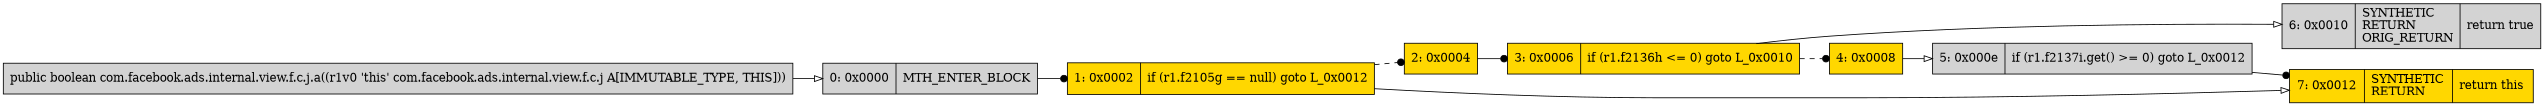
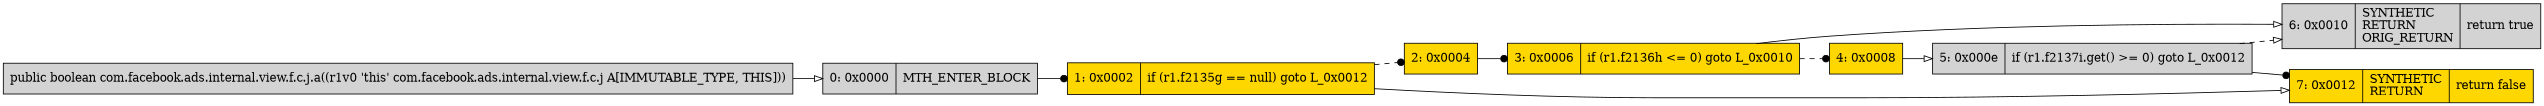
edge "5: 0x000e" -> "6: 0x0010": added
node "1: 0x0002": text "if (r1.f2105g == null) goto L_0x0012" -> "if (r1.f2135g == null) goto L_0x0012"
node "7: 0x0012": text "return this" -> "return false"
